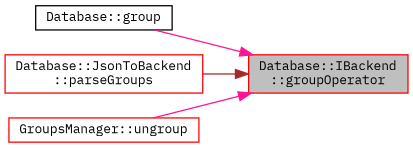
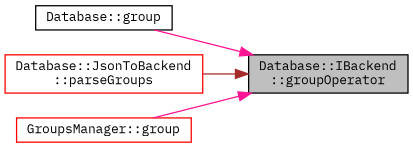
node "Database::IBackend ::groupOperator": color red -> black
node "GroupsManager::ungroup": label "GroupsManager::ungroup" -> "GroupsManager::group"
